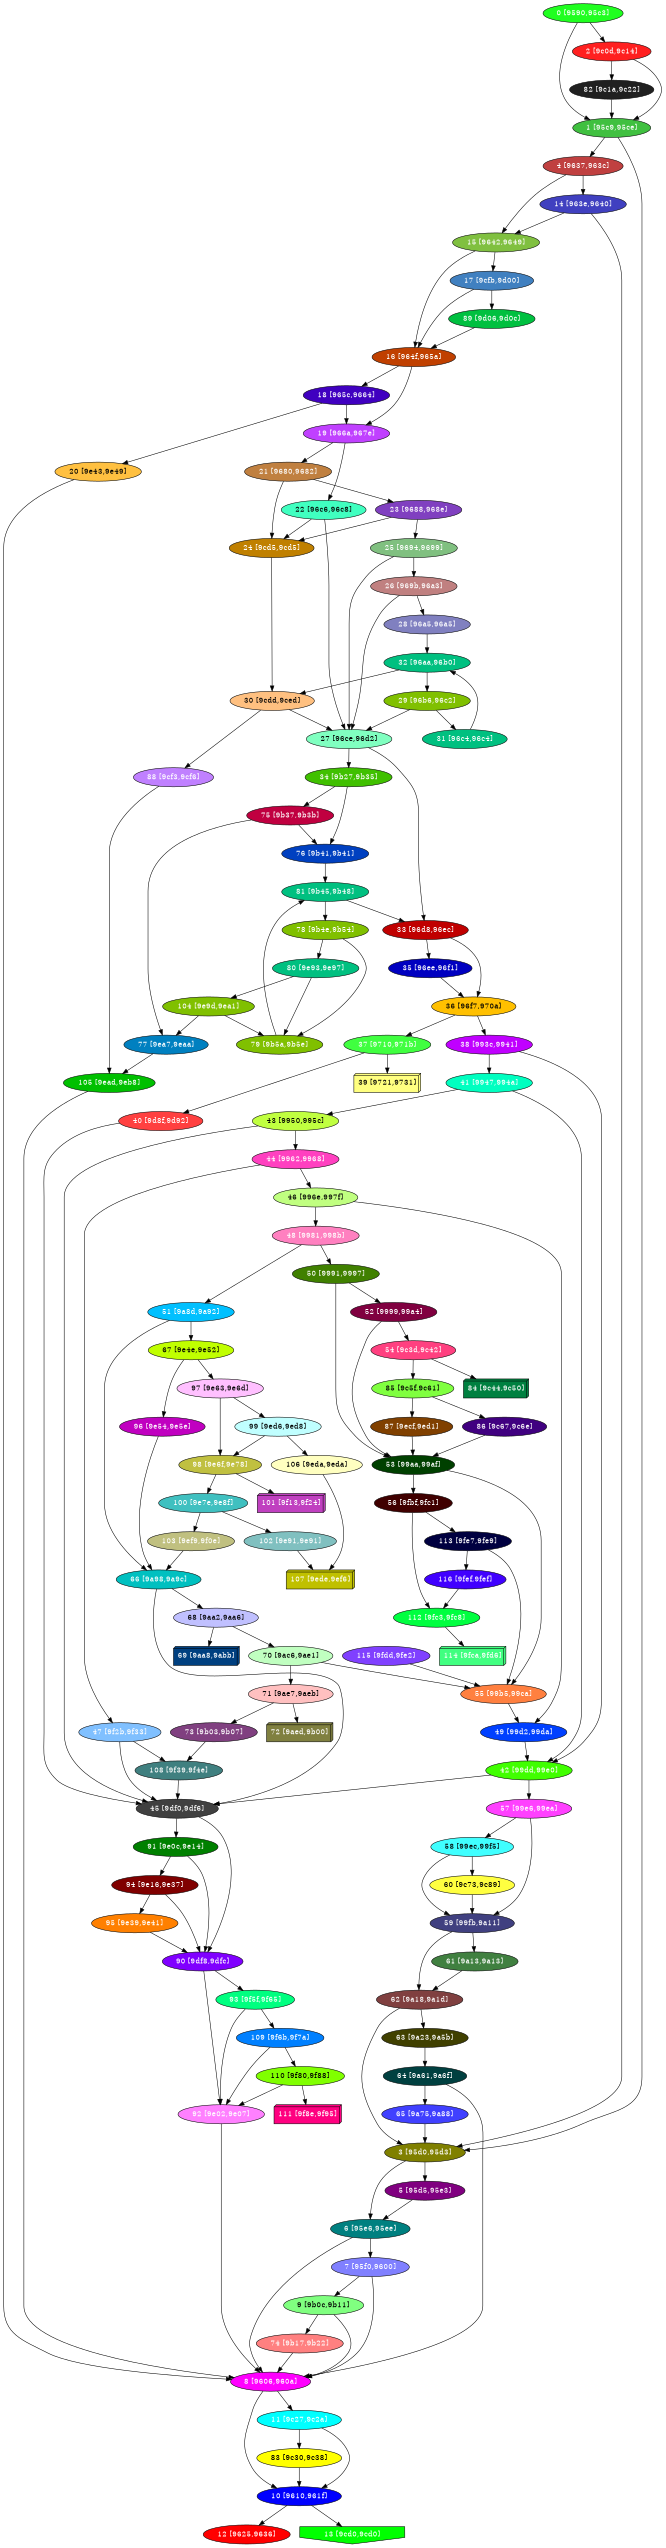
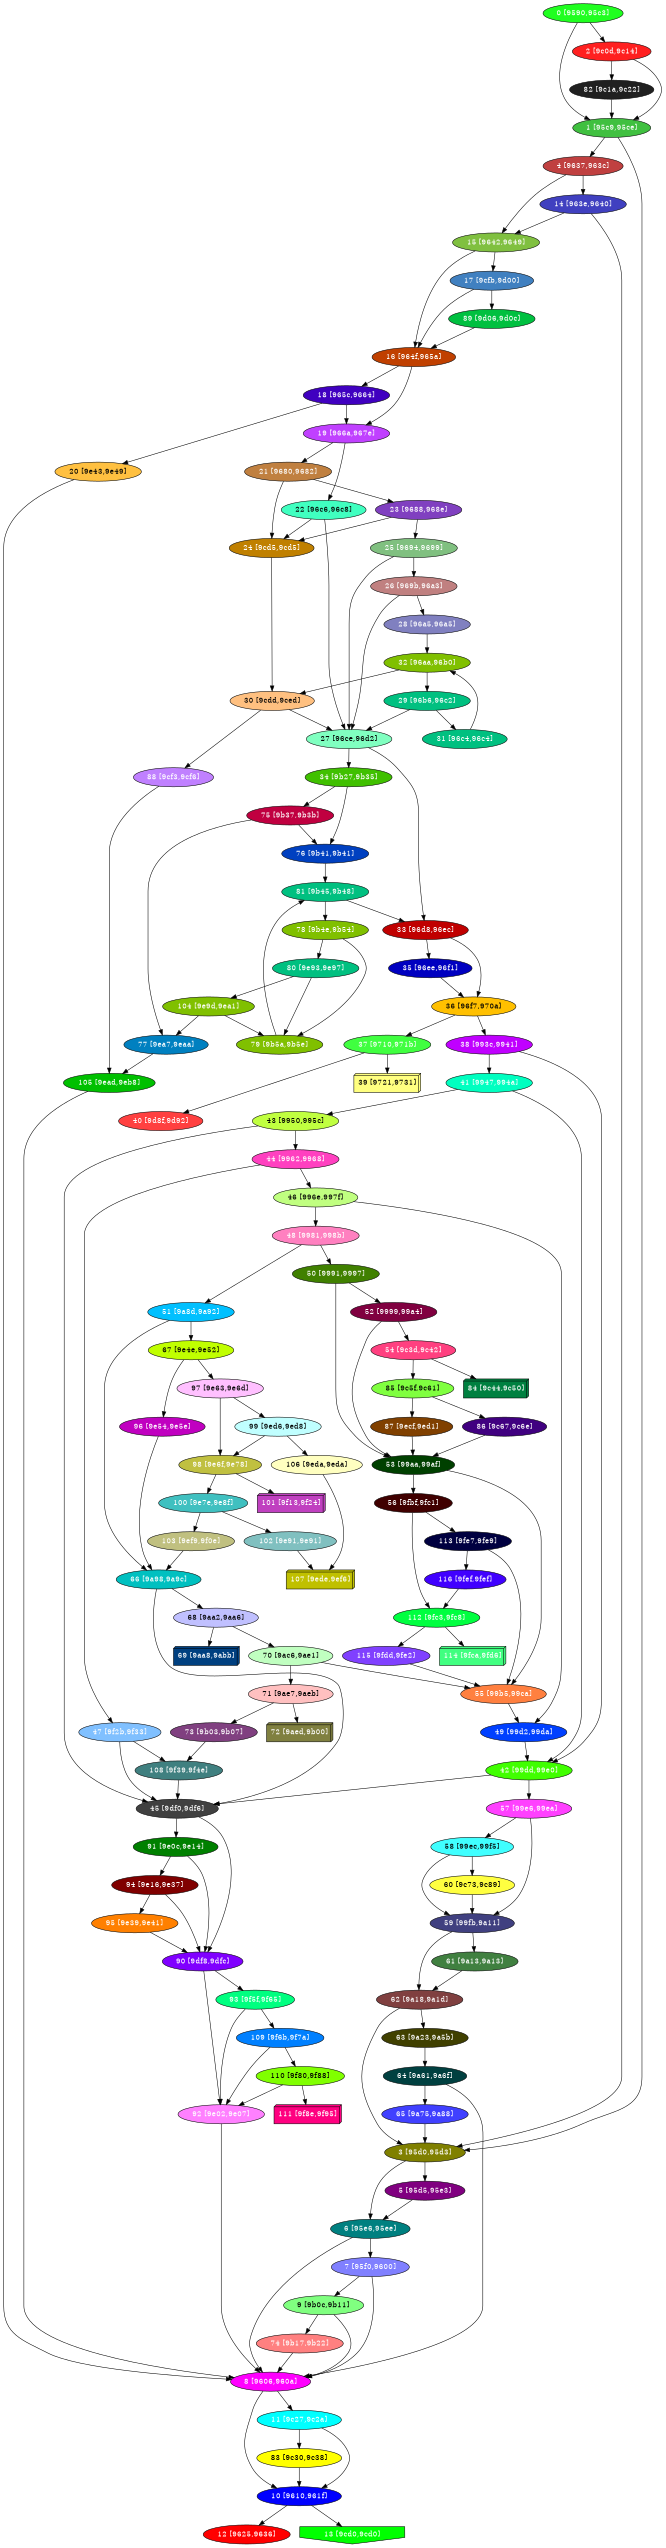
node "32 [96aa,96b0]": fillcolor #00c080 -> #80c000
node "29 [96b6,96c2]": fillcolor #80c000 -> #00c080
edge "40 [9d8f,9d92]" -> "45 [9df0,9df6]": removed
edge "112 [9fc3,9fc8]" -> "115 [9fdd,9fe2]": added
